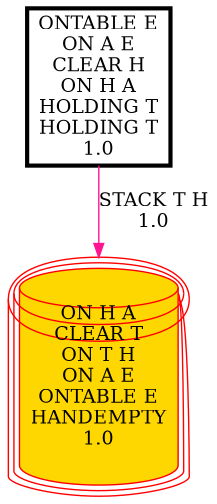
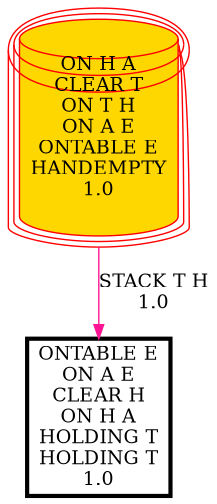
edge "ONTABLE E ON A E CLEAR H ON H A HOLDING T HOLDING T 1.0" -> "ON H A CLEAR T ON T H ON A E ONTABLE E HANDEMPTY 1.0": reversed
